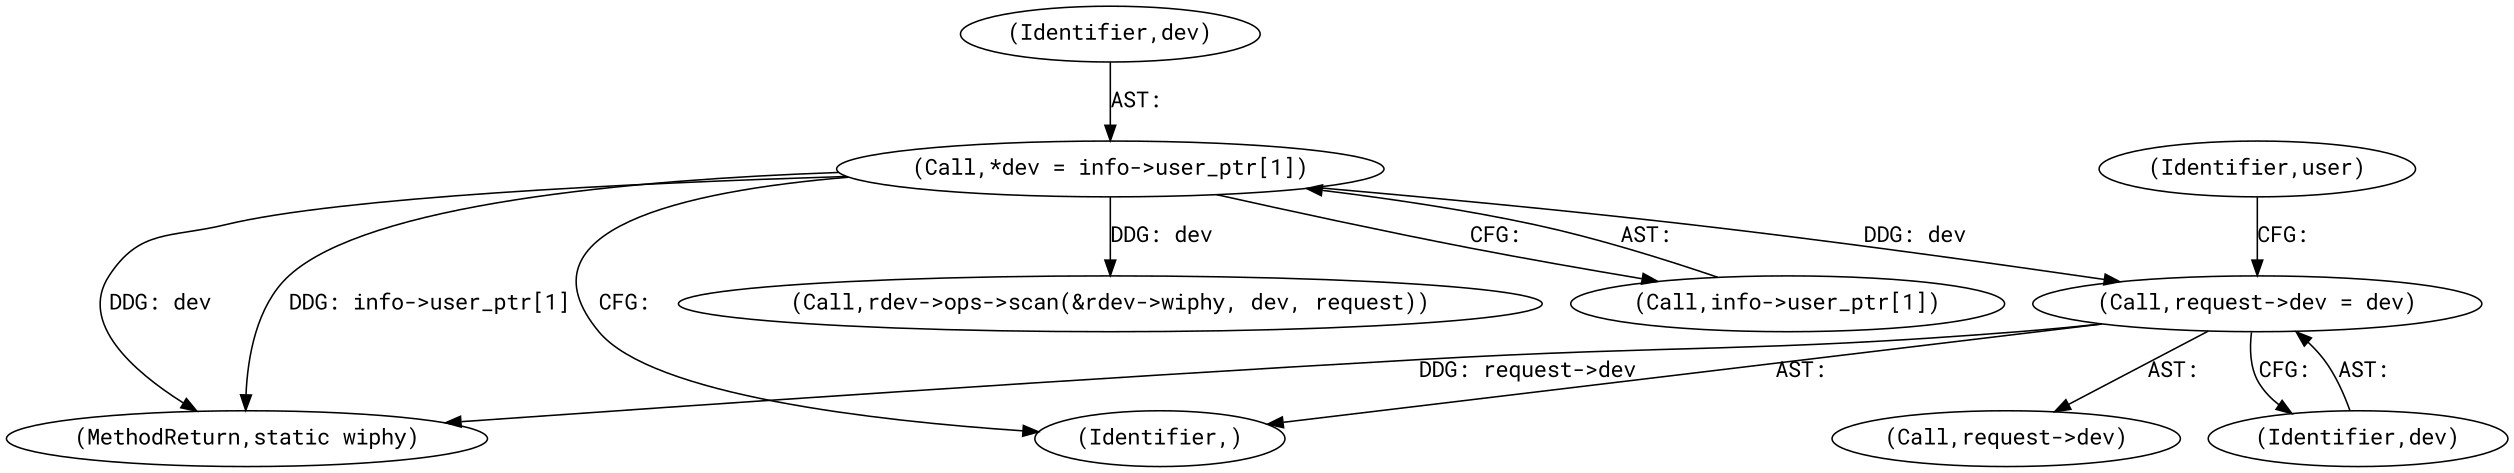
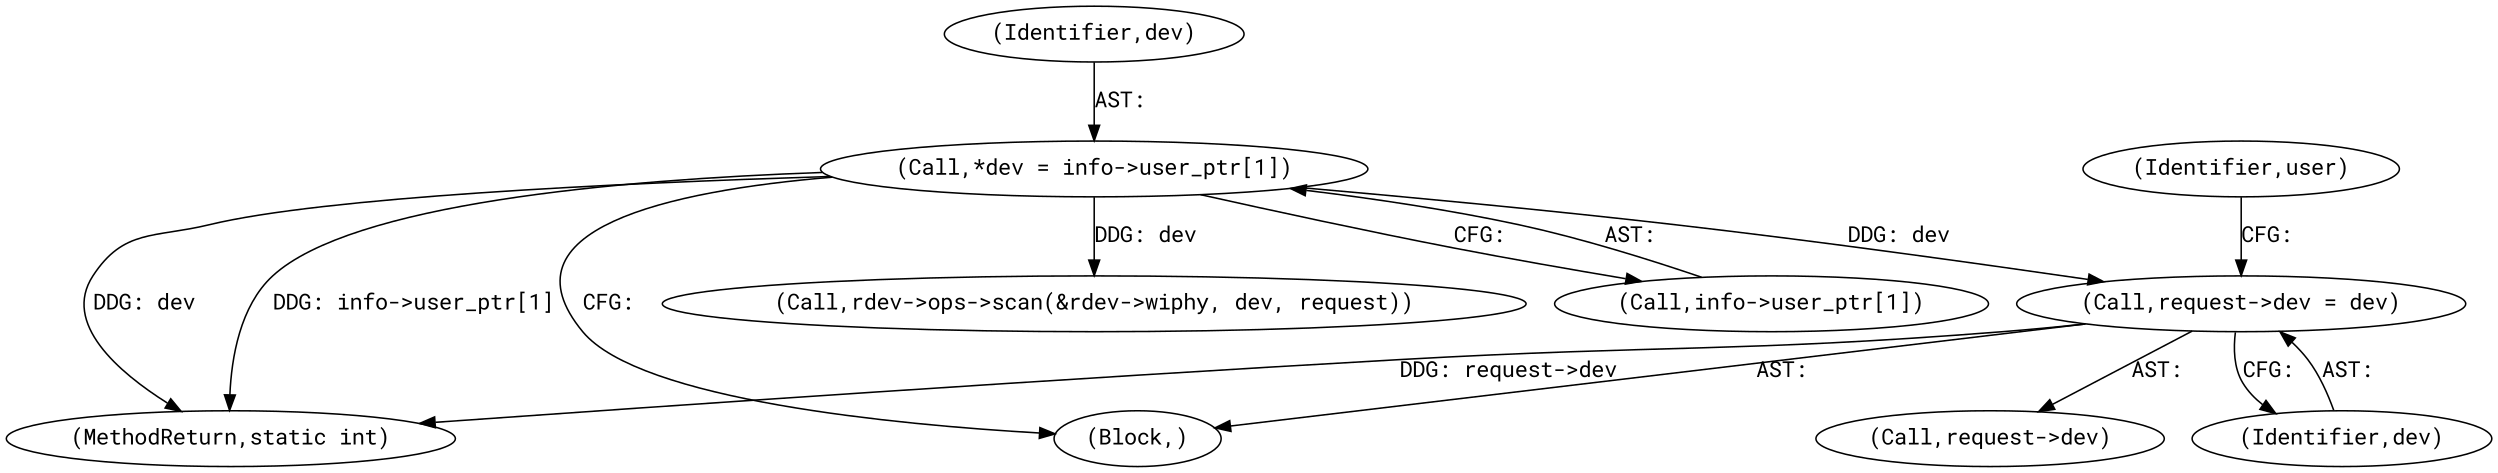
node "(MethodReturn,static wiphy)": label "(MethodReturn,static wiphy)" -> "(MethodReturn,static int)"
node "(Identifier,)": label "(Identifier,)" -> "(Block,)"
